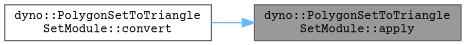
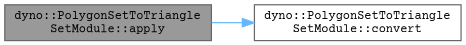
edge "dyno::PolygonSetToTriangle SetModule::convert" -> "dyno::PolygonSetToTriangle SetModule::apply": reversed
